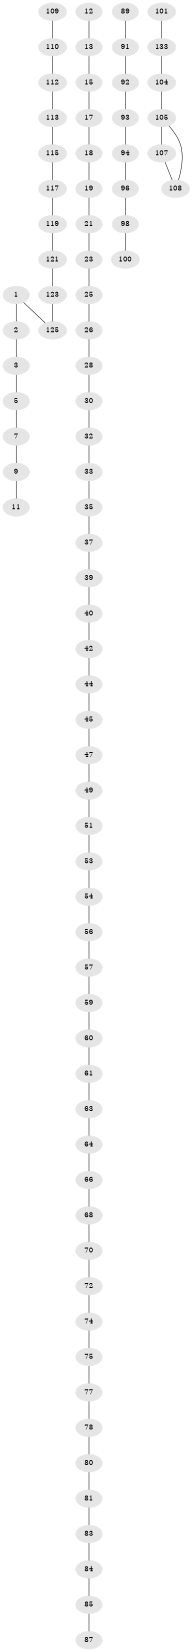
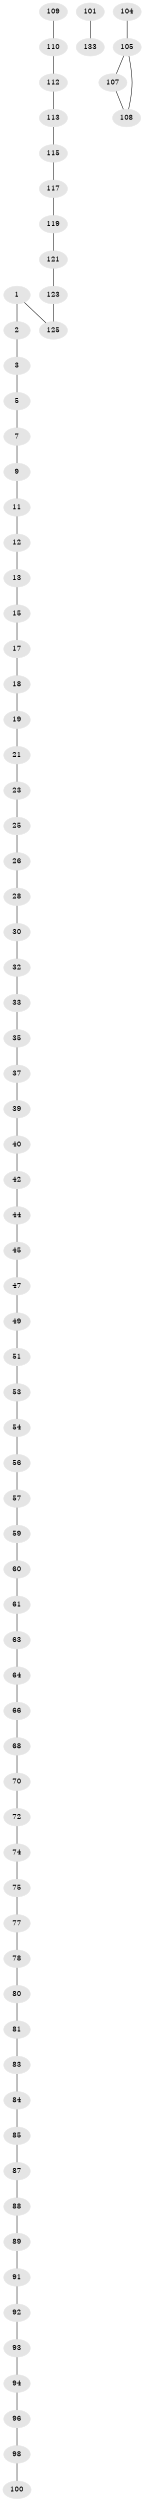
edge "133" -- "104": removed
edge "11" -- "12": added
node "88": added
